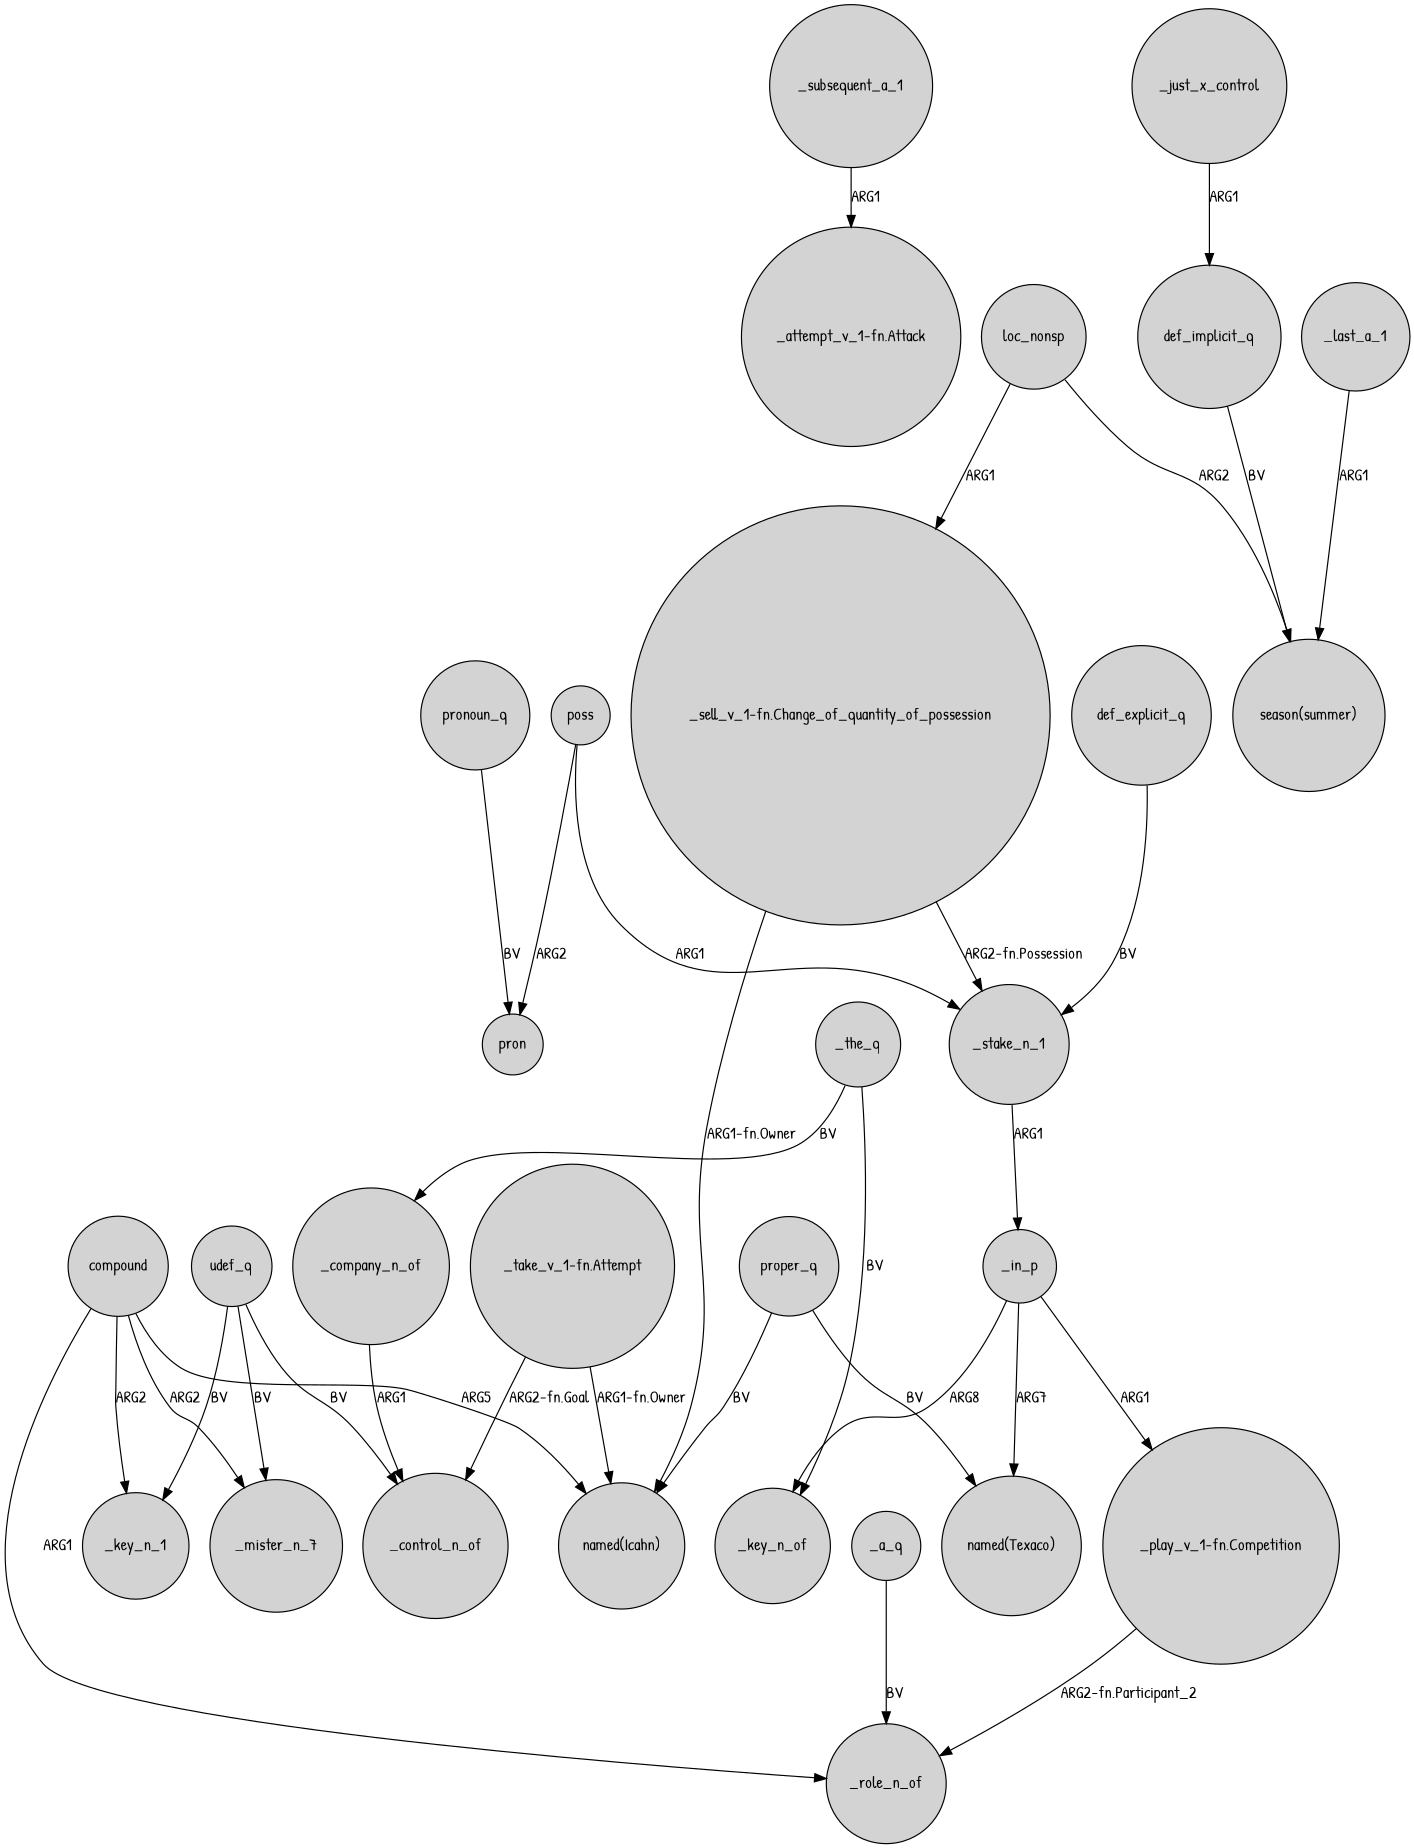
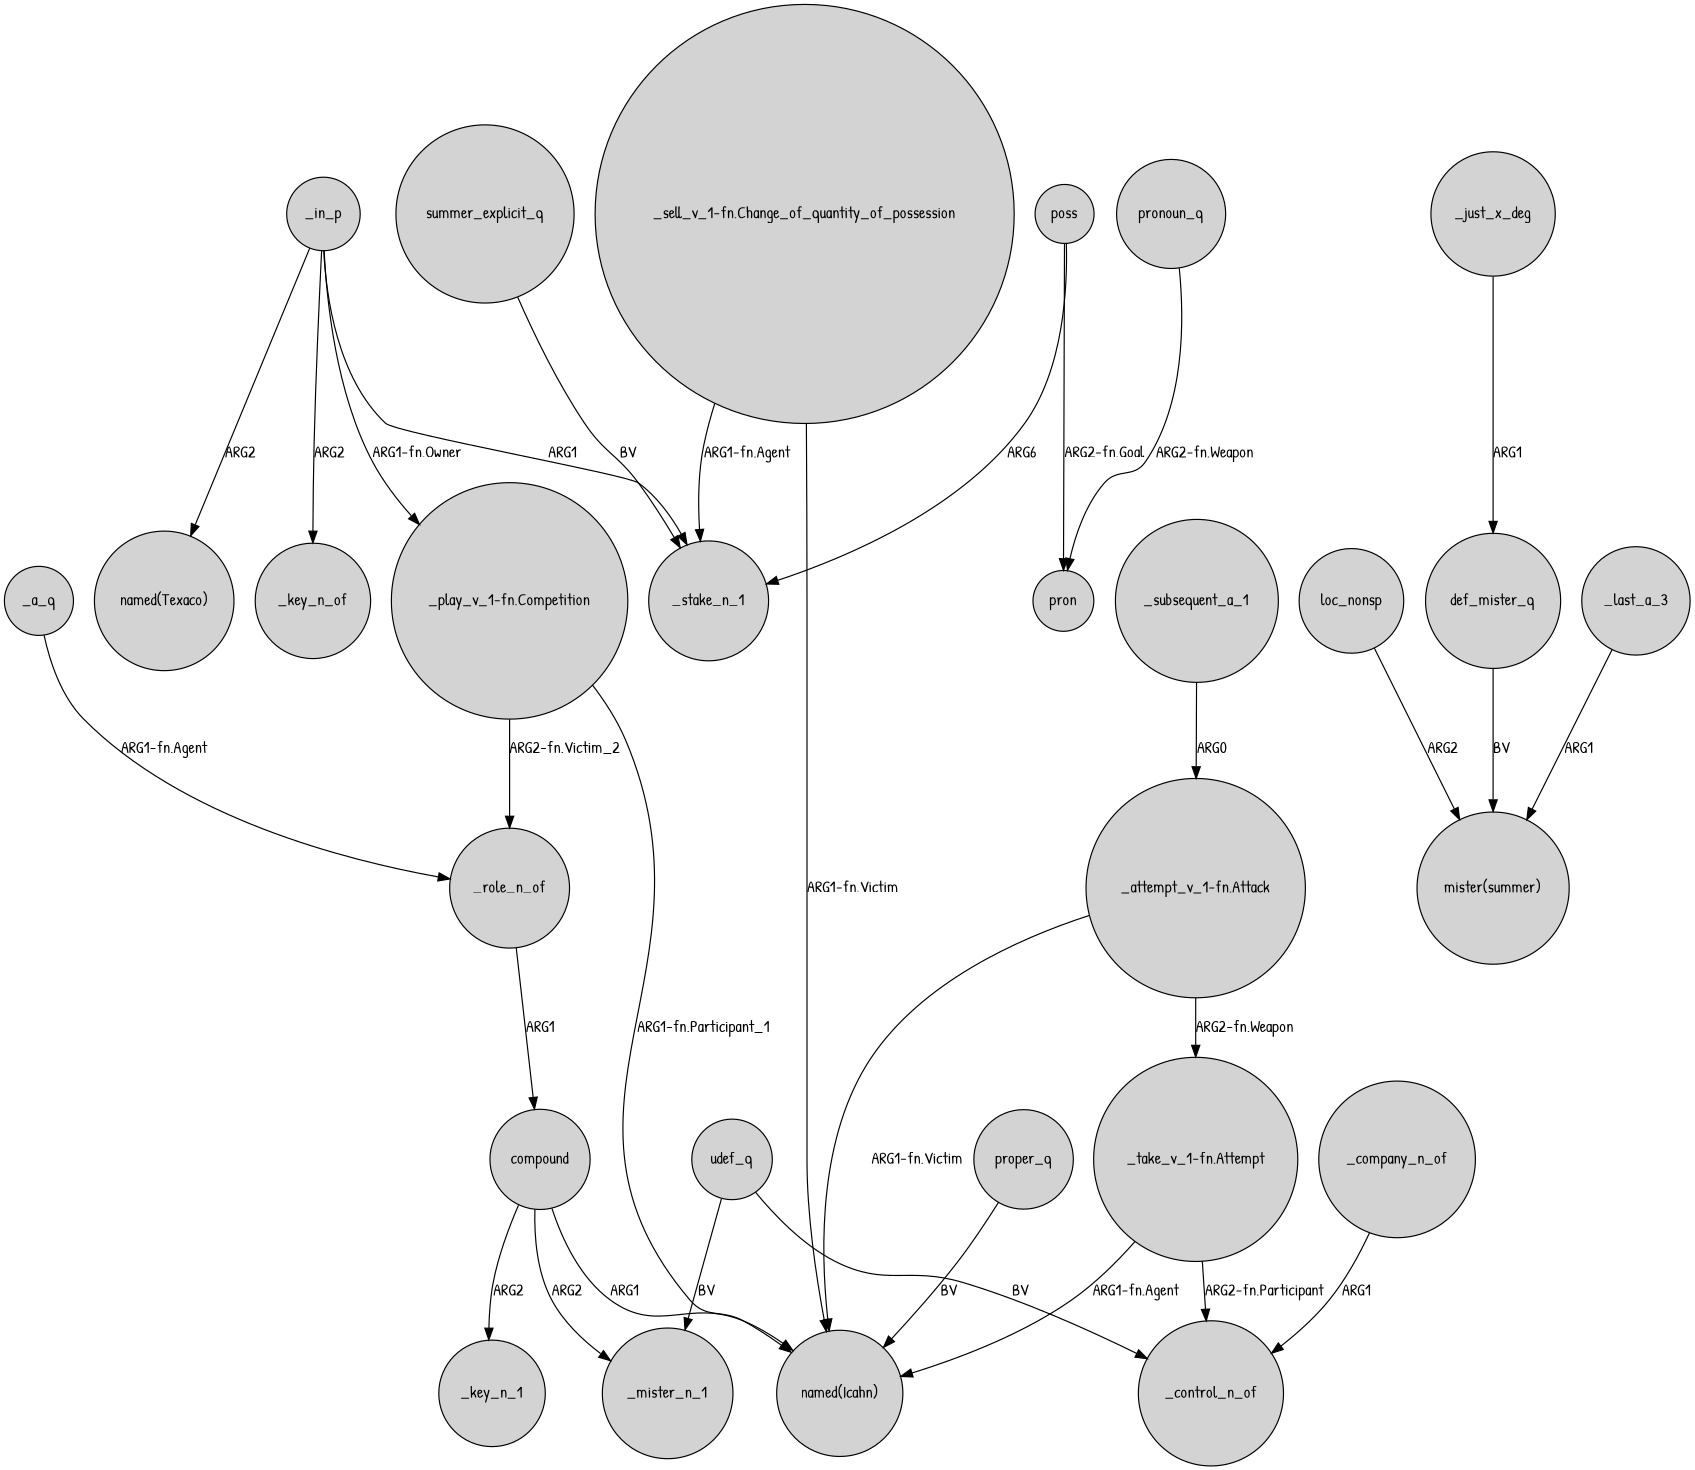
node "_just_x_control": label "_just_x_control" -> "_just_x_deg"
edge "_subsequent_a_1" -> "_attempt_v_1-fn.Attack": label "ARG1" -> "ARG0"
node "def_implicit_q": label "def_implicit_q" -> "def_mister_q"
node "_last_a_1": label "_last_a_1" -> "_last_a_3"
edge "loc_nonsp" -> "_sell_v_1-fn.Change_of_quantity_of_possession": removed, label "ARG1"
node "def_explicit_q": label "def_explicit_q" -> "summer_explicit_q"
node "season(summer)": label "season(summer)" -> "mister(summer)"
edge "pronoun_q" -> "pron": label "BV" -> "ARG2-fn.Weapon"
edge "poss" -> "pron": label "ARG2" -> "ARG2-fn.Goal"
edge "poss" -> "_stake_n_1": label "ARG1" -> "ARG6"
edge "_sell_v_1-fn.Change_of_quantity_of_possession" -> "_stake_n_1": label "ARG2-fn.Possession" -> "ARG1-fn.Agent"
edge "_attempt_v_1-fn.Attack" -> "_take_v_1-fn.Attempt": added, label "ARG2-fn.Weapon"
node "_the_q": removed
edge "_play_v_1-fn.Competition" -> "named(Icahn)": added, label "ARG1-fn.Participant_1"
edge "_attempt_v_1-fn.Attack" -> "named(Icahn)": added, label "ARG1-fn.Victim"
edge "_sell_v_1-fn.Change_of_quantity_of_possession" -> "named(Icahn)": label "ARG1-fn.Owner" -> "ARG1-fn.Victim"
edge "_stake_n_1" -> "_in_p": reversed
edge "proper_q" -> "named(Texaco)": removed, label "BV"
edge "compound" -> "named(Icahn)": label "ARG5" -> "ARG1"
edge "_take_v_1-fn.Attempt" -> "_control_n_of": label "ARG2-fn.Goal" -> "ARG2-fn.Participant"
edge "_take_v_1-fn.Attempt" -> "named(Icahn)": label "ARG1-fn.Owner" -> "ARG1-fn.Agent"
edge "_in_p" -> "_key_n_of": label "ARG8" -> "ARG2"
edge "_in_p" -> "named(Texaco)": label "ARG7" -> "ARG2"
edge "_in_p" -> "_play_v_1-fn.Competition": label "ARG1" -> "ARG1-fn.Owner"
edge "udef_q" -> "_key_n_1": removed, label "BV"
node "_mister_n_7": label "_mister_n_7" -> "_mister_n_1"
edge "_a_q" -> "_role_n_of": label "BV" -> "ARG1-fn.Agent"
edge "_play_v_1-fn.Competition" -> "_role_n_of": label "ARG2-fn.Participant_2" -> "ARG2-fn.Victim_2"
edge "compound" -> "_role_n_of": reversed
